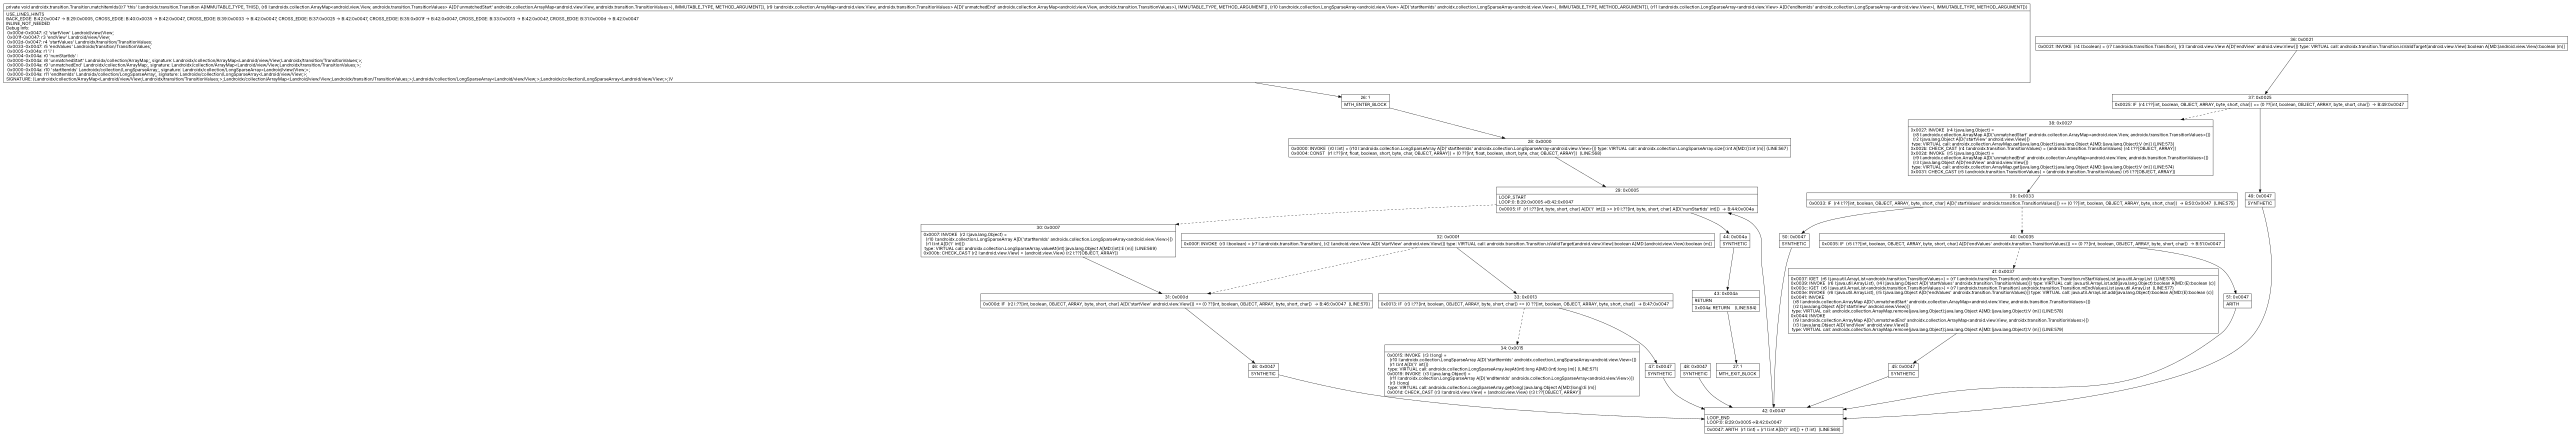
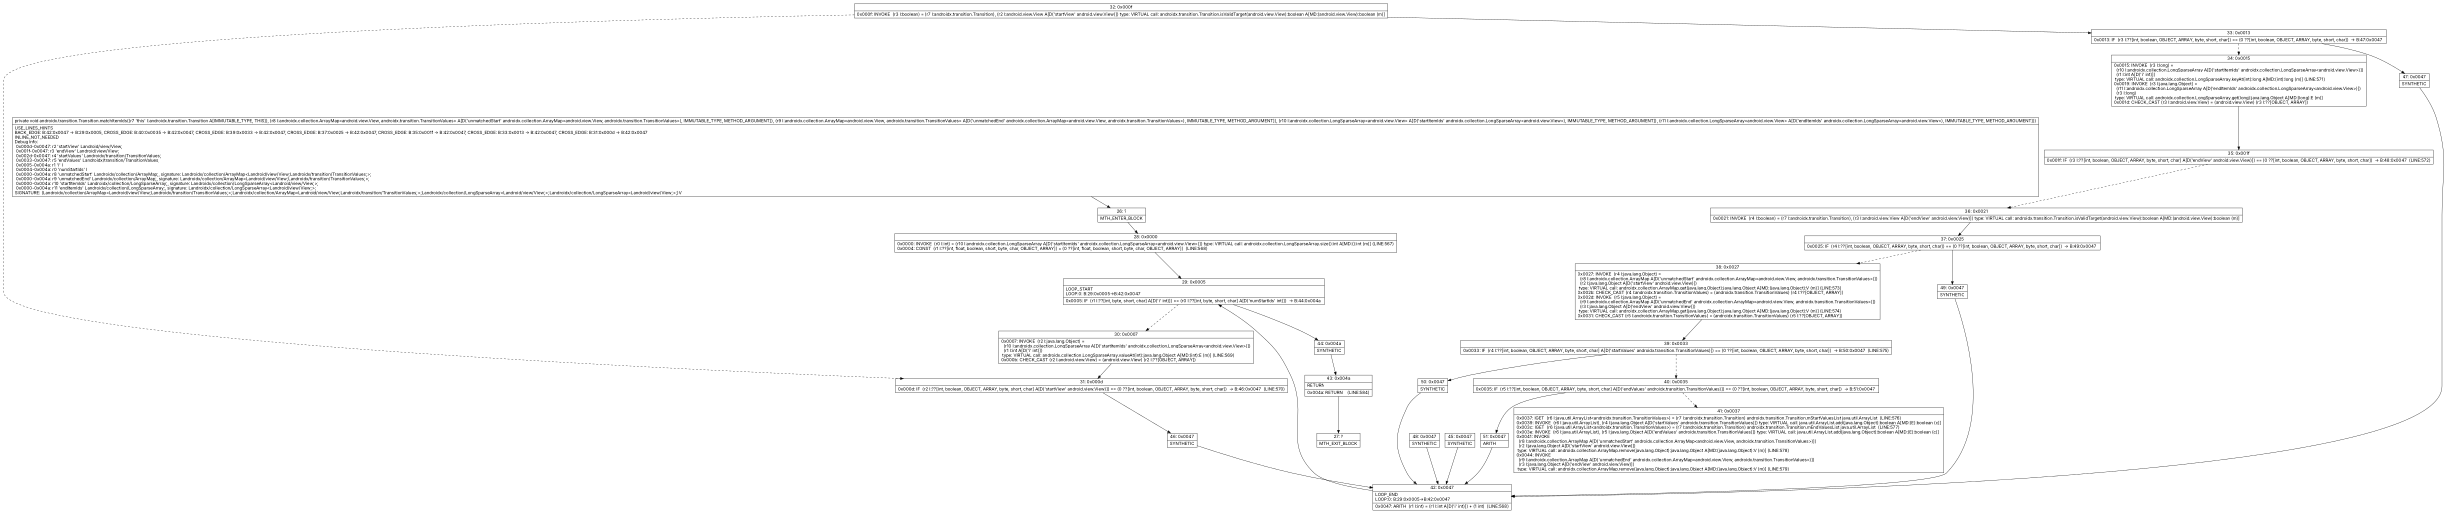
node "35: 0x001f": added
edge "41: 0x0037" -> "45: 0x0047": removed
